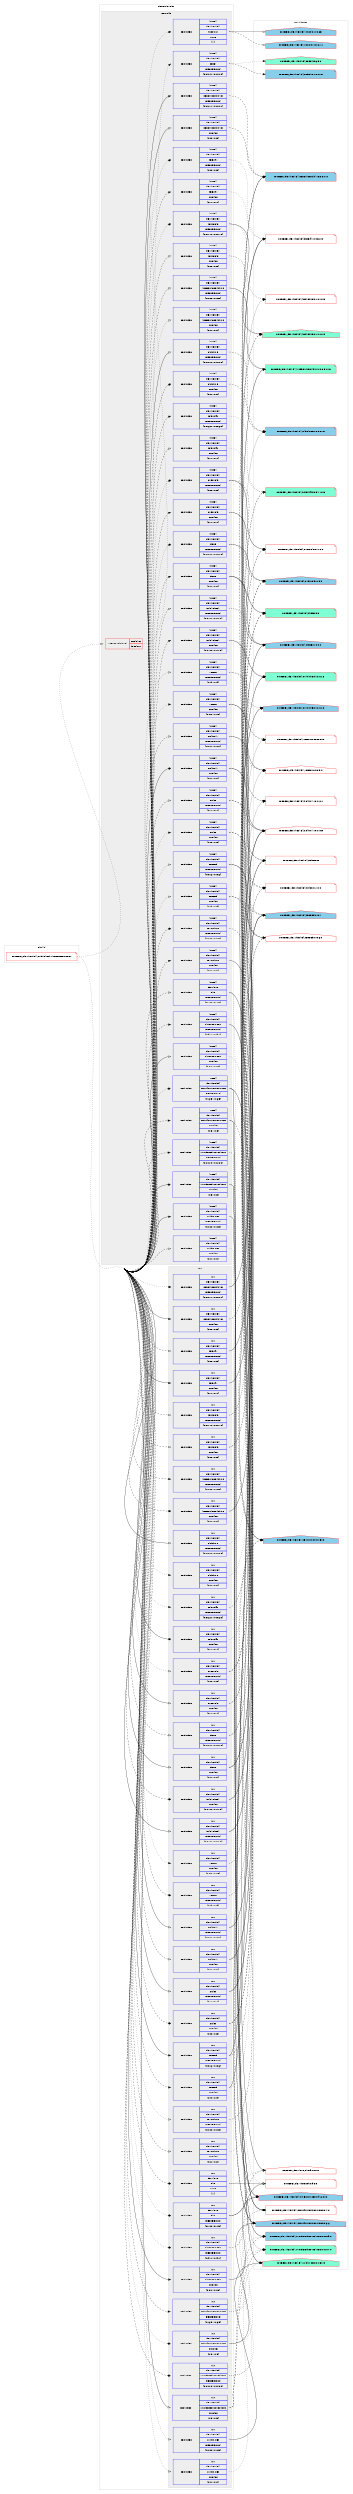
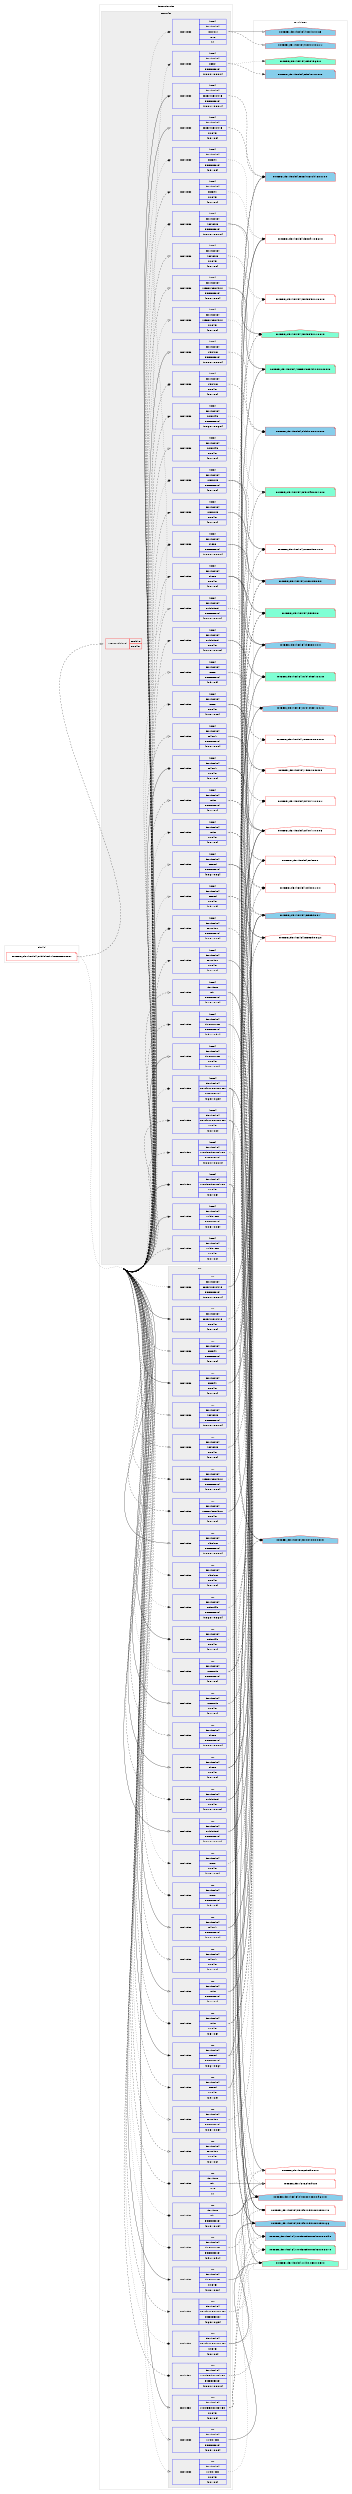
node "use_conditional": text "hscolour" -> "smaller"
edge "portage://dev-haskell/quickcheck-instances-0.3.27" -> "use_conditional": style dotted -> dashed
